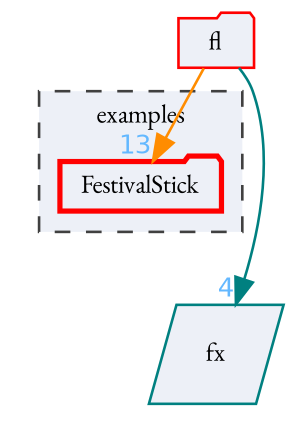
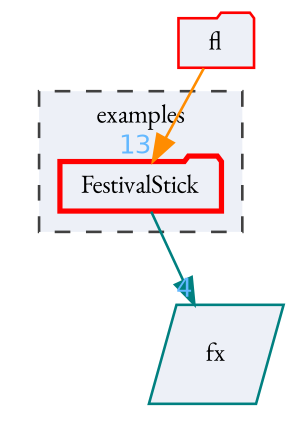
edge "fl" -> "fx": now "FestivalStick" -> "fx"
